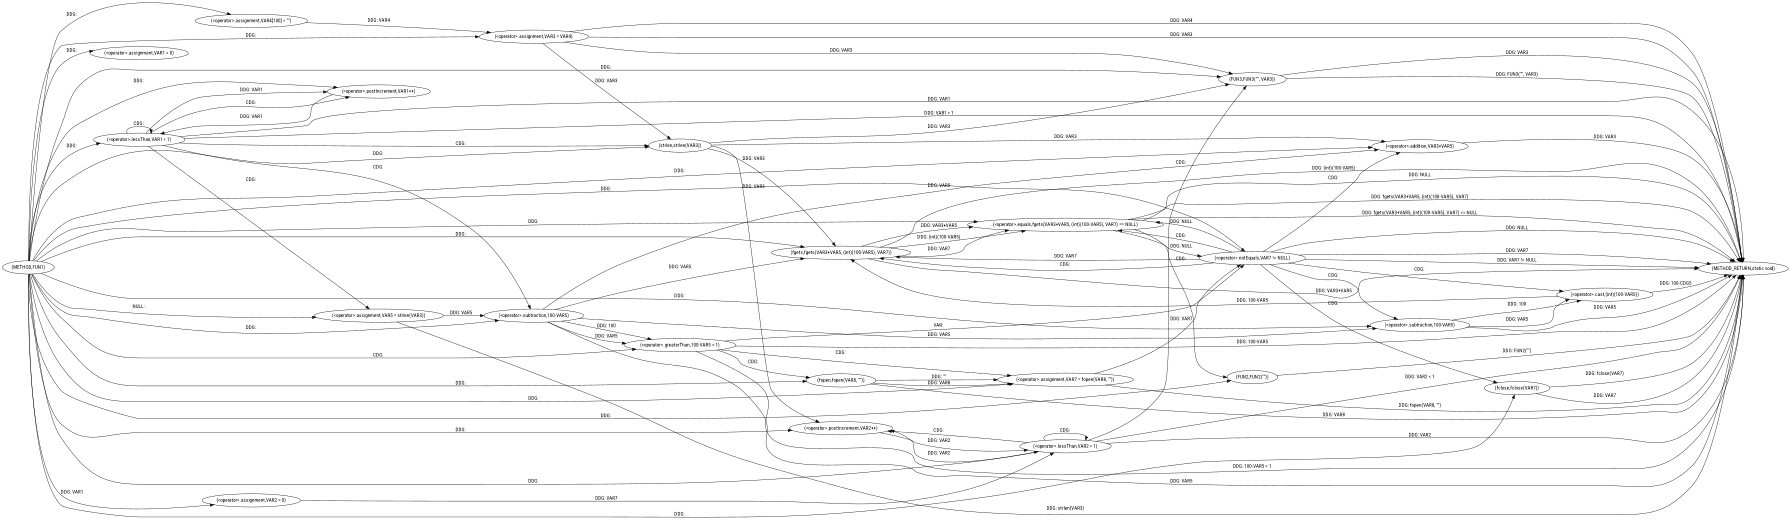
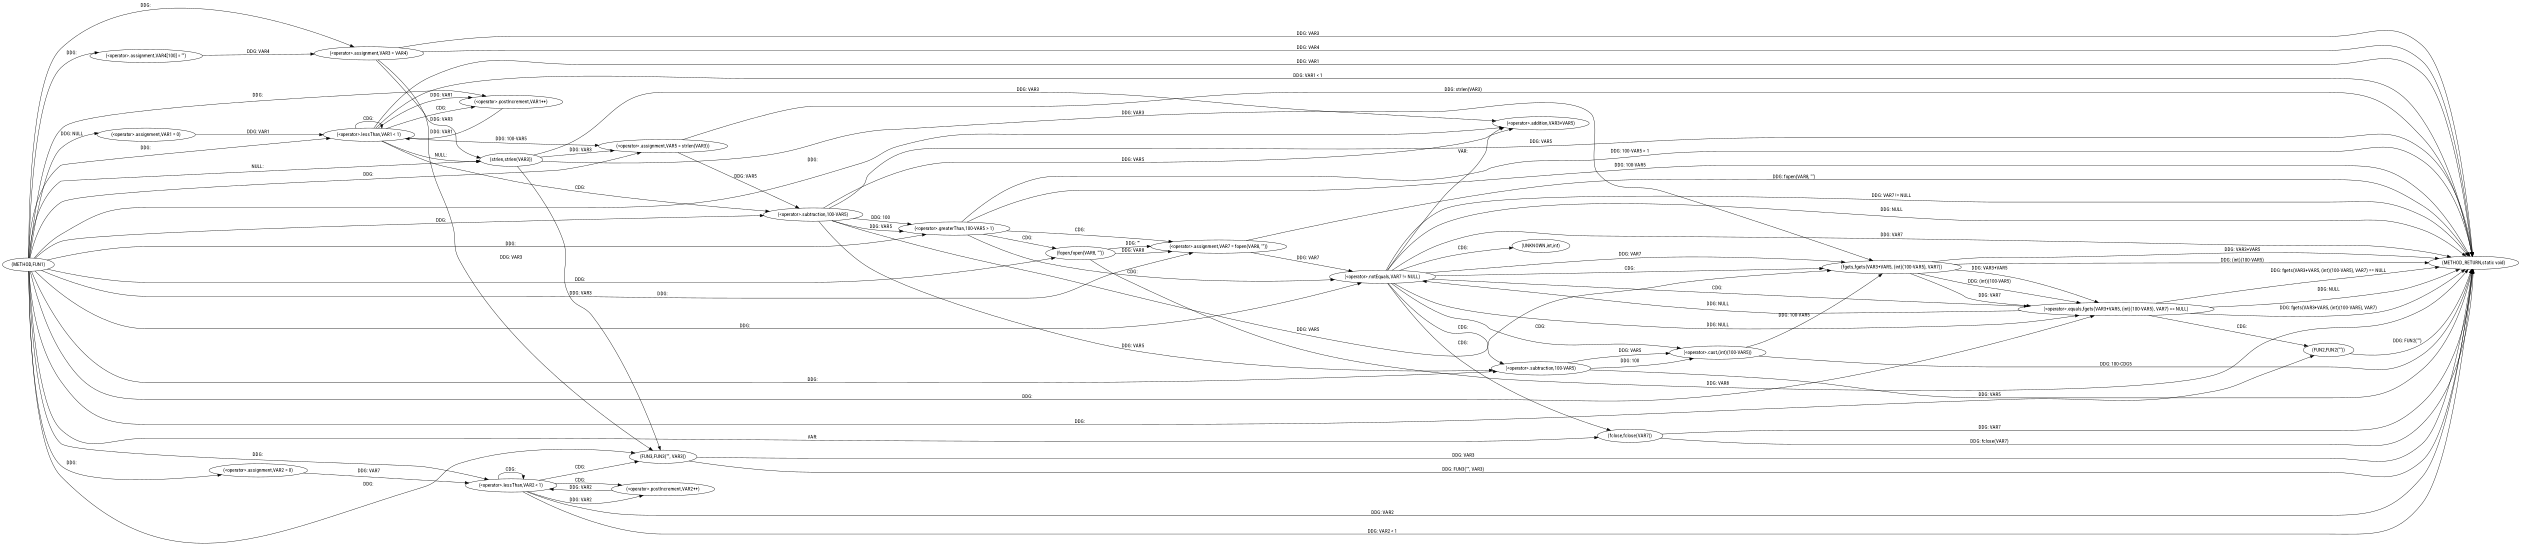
edge "(METHOD,FUN1)" -> "(<operator>.assignment,VAR1 = 0)": label "DDG: " -> "DDG: NULL"
edge "(<operator>.assignment,VAR1 = 0)" -> "(<operator>.lessThan,VAR1 < 1)": added, label "DDG: VAR1"
edge "(<operator>.addition,VAR3+VAR5)" -> "(METHOD_RETURN,static void)": removed, label "DDG: VAR3"
edge "(<operator>.lessThan,VAR1 < 1)" -> "(strlen,strlen(VAR3))": label "CDG: " -> "NULL: "
edge "(METHOD,FUN1)" -> "(strlen,strlen(VAR3))": label "DDG: " -> "NULL: "
edge "(<operator>.notEquals,VAR7 != NULL)" -> "(<operator>.addition,VAR3+VAR5)": label "CDG: " -> "VAR: "
edge "(<operator>.lessThan,VAR1 < 1)" -> "(<operator>.assignment,VAR5 = strlen(VAR3))": label "CDG: " -> "DDG: 100-VAR5"
edge "(METHOD,FUN1)" -> "(fgets,fgets(VAR3+VAR5, (int)(100-VAR5), VAR7))": removed, label "DDG:"
node "(UNKNOWN,int,int)": added
edge "(strlen,strlen(VAR3))" -> "(<operator>.postIncrement,VAR2++)": now "(strlen,strlen(VAR3))" -> "(<operator>.assignment,VAR5 = strlen(VAR3))"
edge "(METHOD,FUN1)" -> "(<operator>.assignment,VAR5 = strlen(VAR3))": label "NULL: " -> "DDG: "
edge "(<operator>.greaterThan,100-VAR5 > 1)" -> "(<operator>.notEquals,VAR7 != NULL)": label "VAR: " -> "CDG: "
edge "(METHOD,FUN1)" -> "(<operator>.greaterThan,100-VAR5 > 1)": label "CDG: " -> "DDG: "
edge "(METHOD,FUN1)" -> "(<operator>.postIncrement,VAR2++)": removed, label "DDG:"
edge "(METHOD,FUN1)" -> "(<operator>.assignment,VAR2 = 0)": label "DDG: VAR1" -> "DDG: "
edge "(METHOD,FUN1)" -> "(fclose,fclose(VAR7))": label "DDG: " -> "VAR: "
